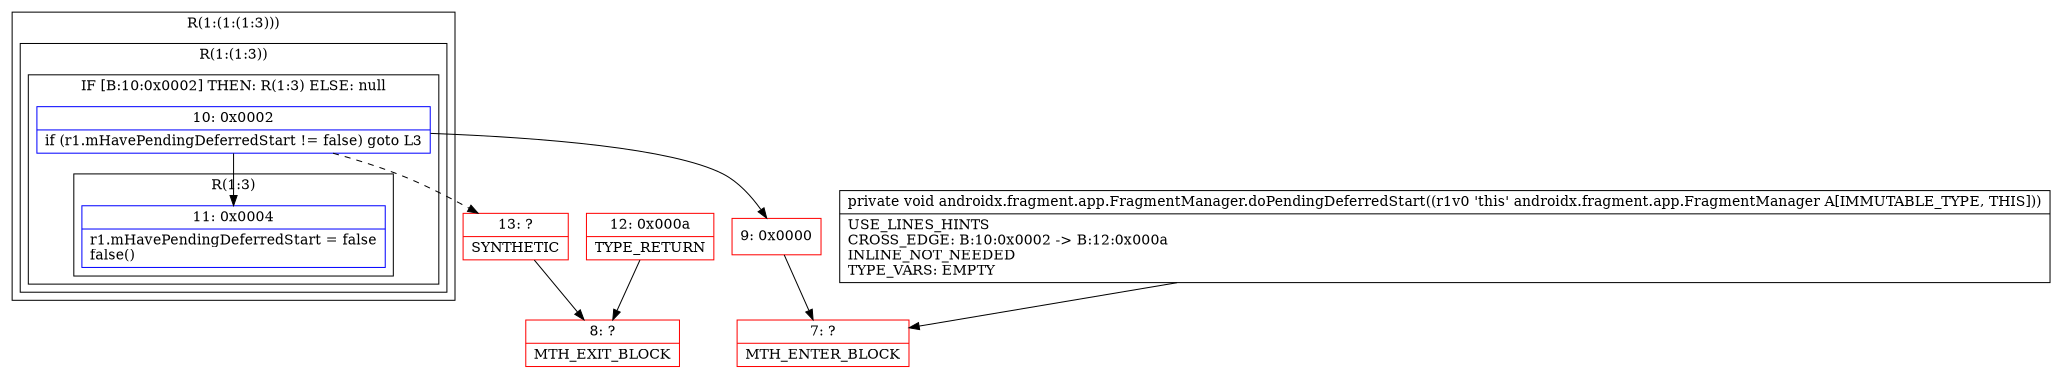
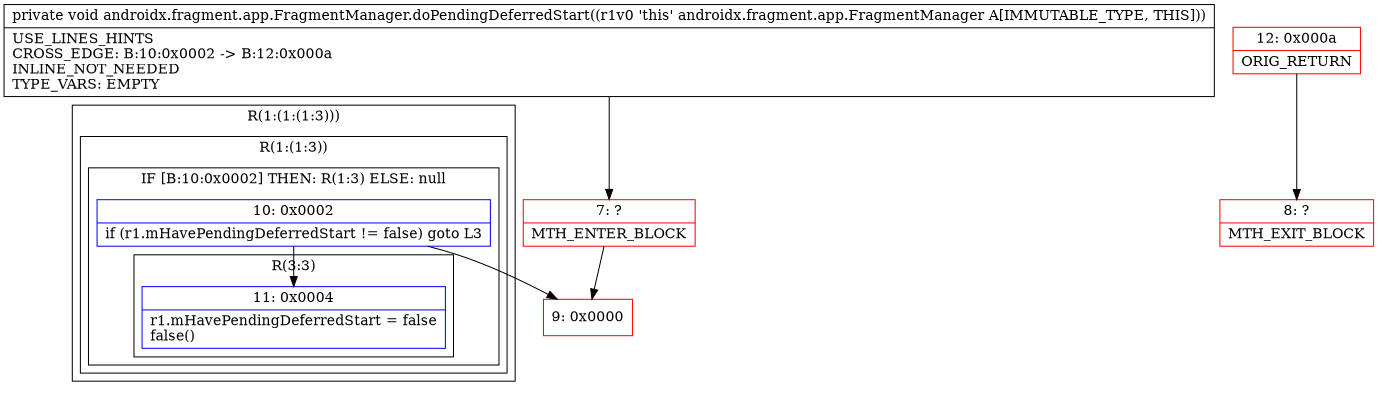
cluster "R(1:3)": label "R(1:3)" -> "R(3:3)"
node "13: ?": removed
node "12: 0x000a": text "TYPE_RETURN" -> "ORIG_RETURN"
edge "9: 0x0000" -> "7: ?": reversed
